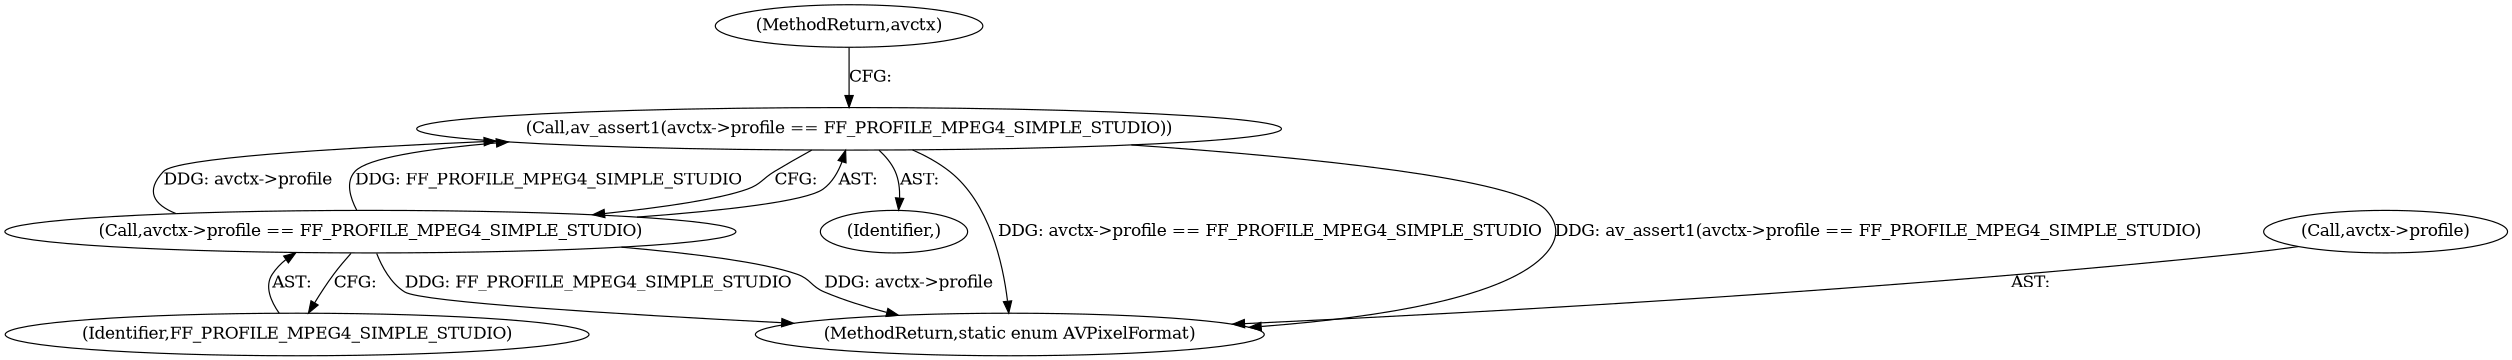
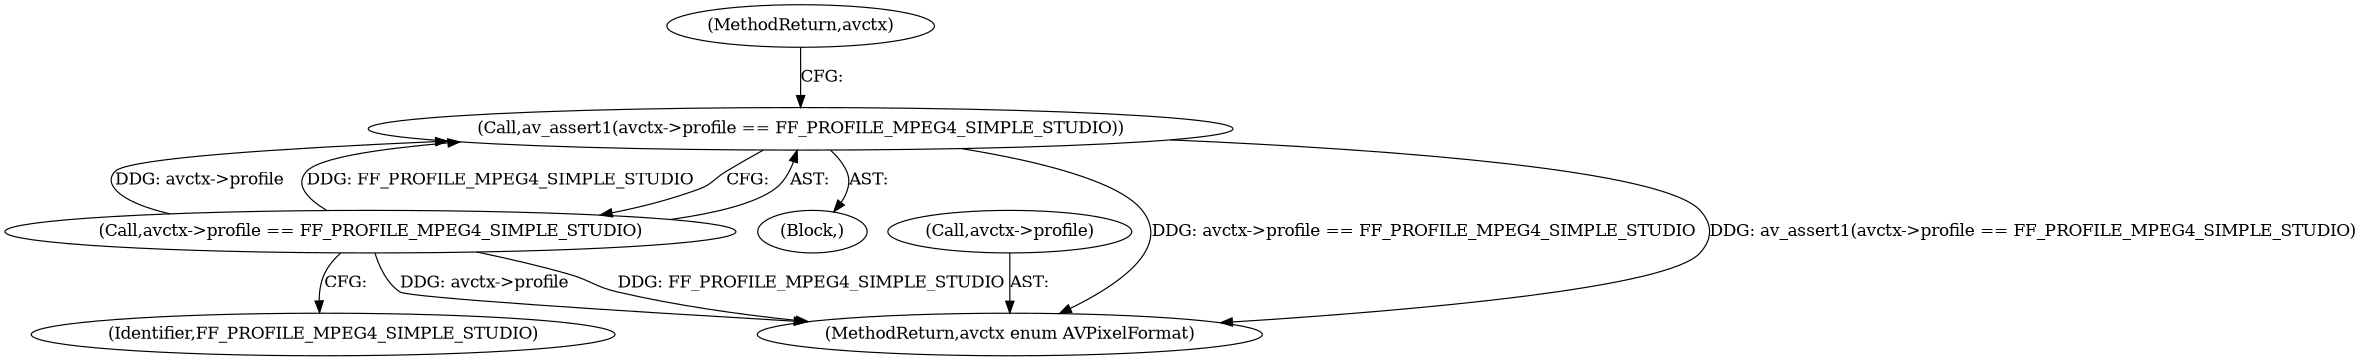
node "(Identifier,)": label "(Identifier,)" -> "(Block,)"
edge "(Identifier,FF_PROFILE_MPEG4_SIMPLE_STUDIO)" -> "(Call,avctx->profile == FF_PROFILE_MPEG4_SIMPLE_STUDIO)": removed, label "AST:"
node "(MethodReturn,static enum AVPixelFormat)": label "(MethodReturn,static enum AVPixelFormat)" -> "(MethodReturn,avctx enum AVPixelFormat)"
